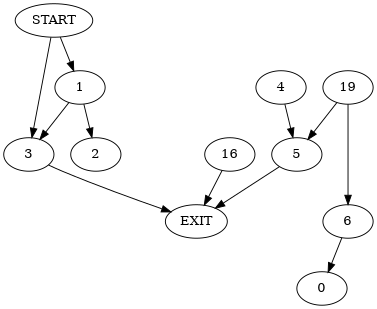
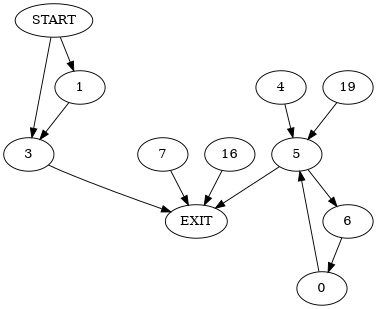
edge "19" -> "6": now "5" -> "6"
node "2": removed
node "7": added
edge "0" -> "5": added
